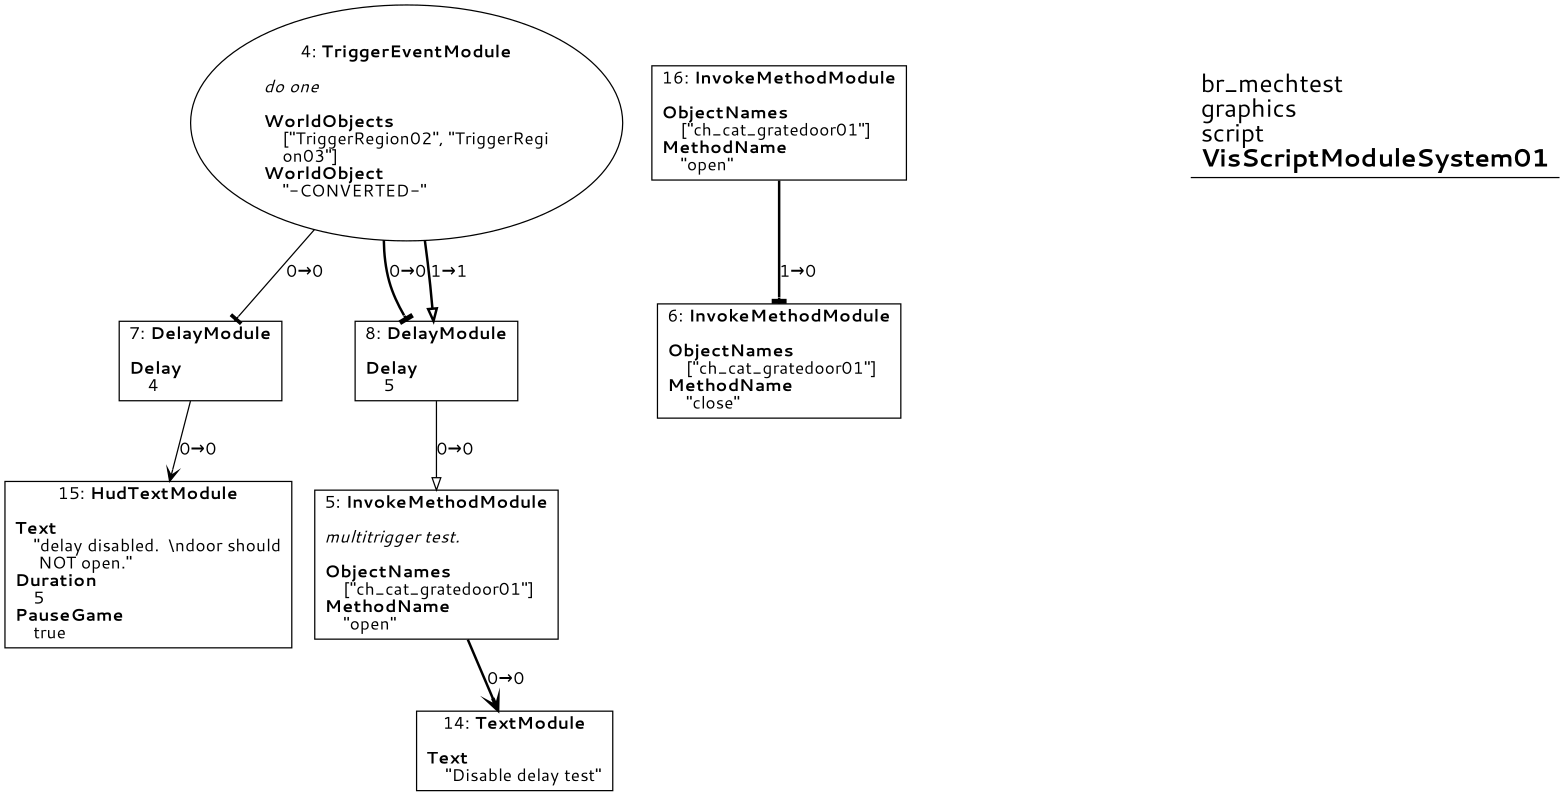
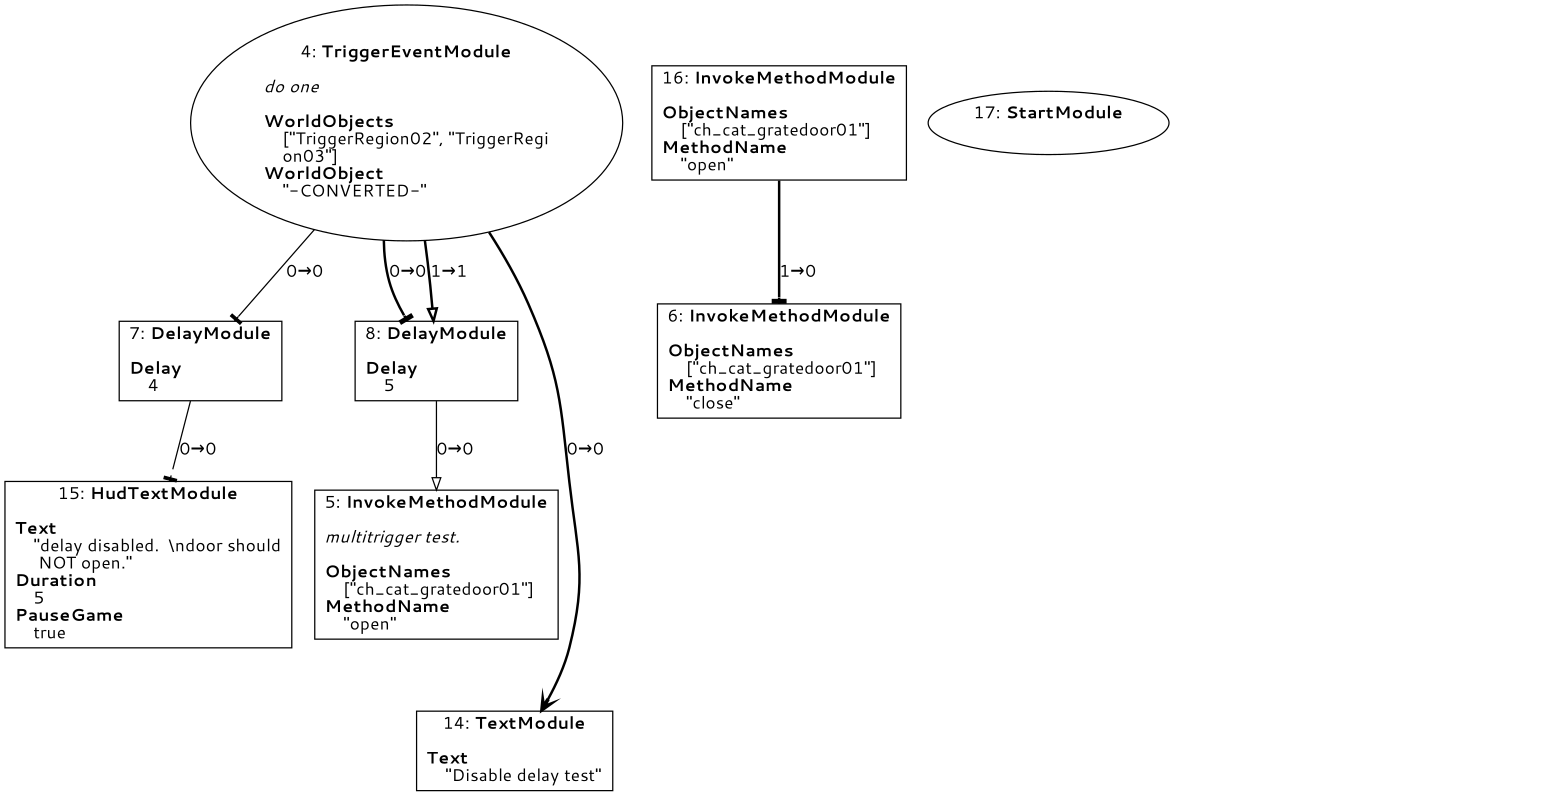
node "17:": added
node "br_mechtest": removed
edge "7:" -> "15:": arrowhead vee -> tee
edge "5:" -> "14:": now "4:" -> "14:"
